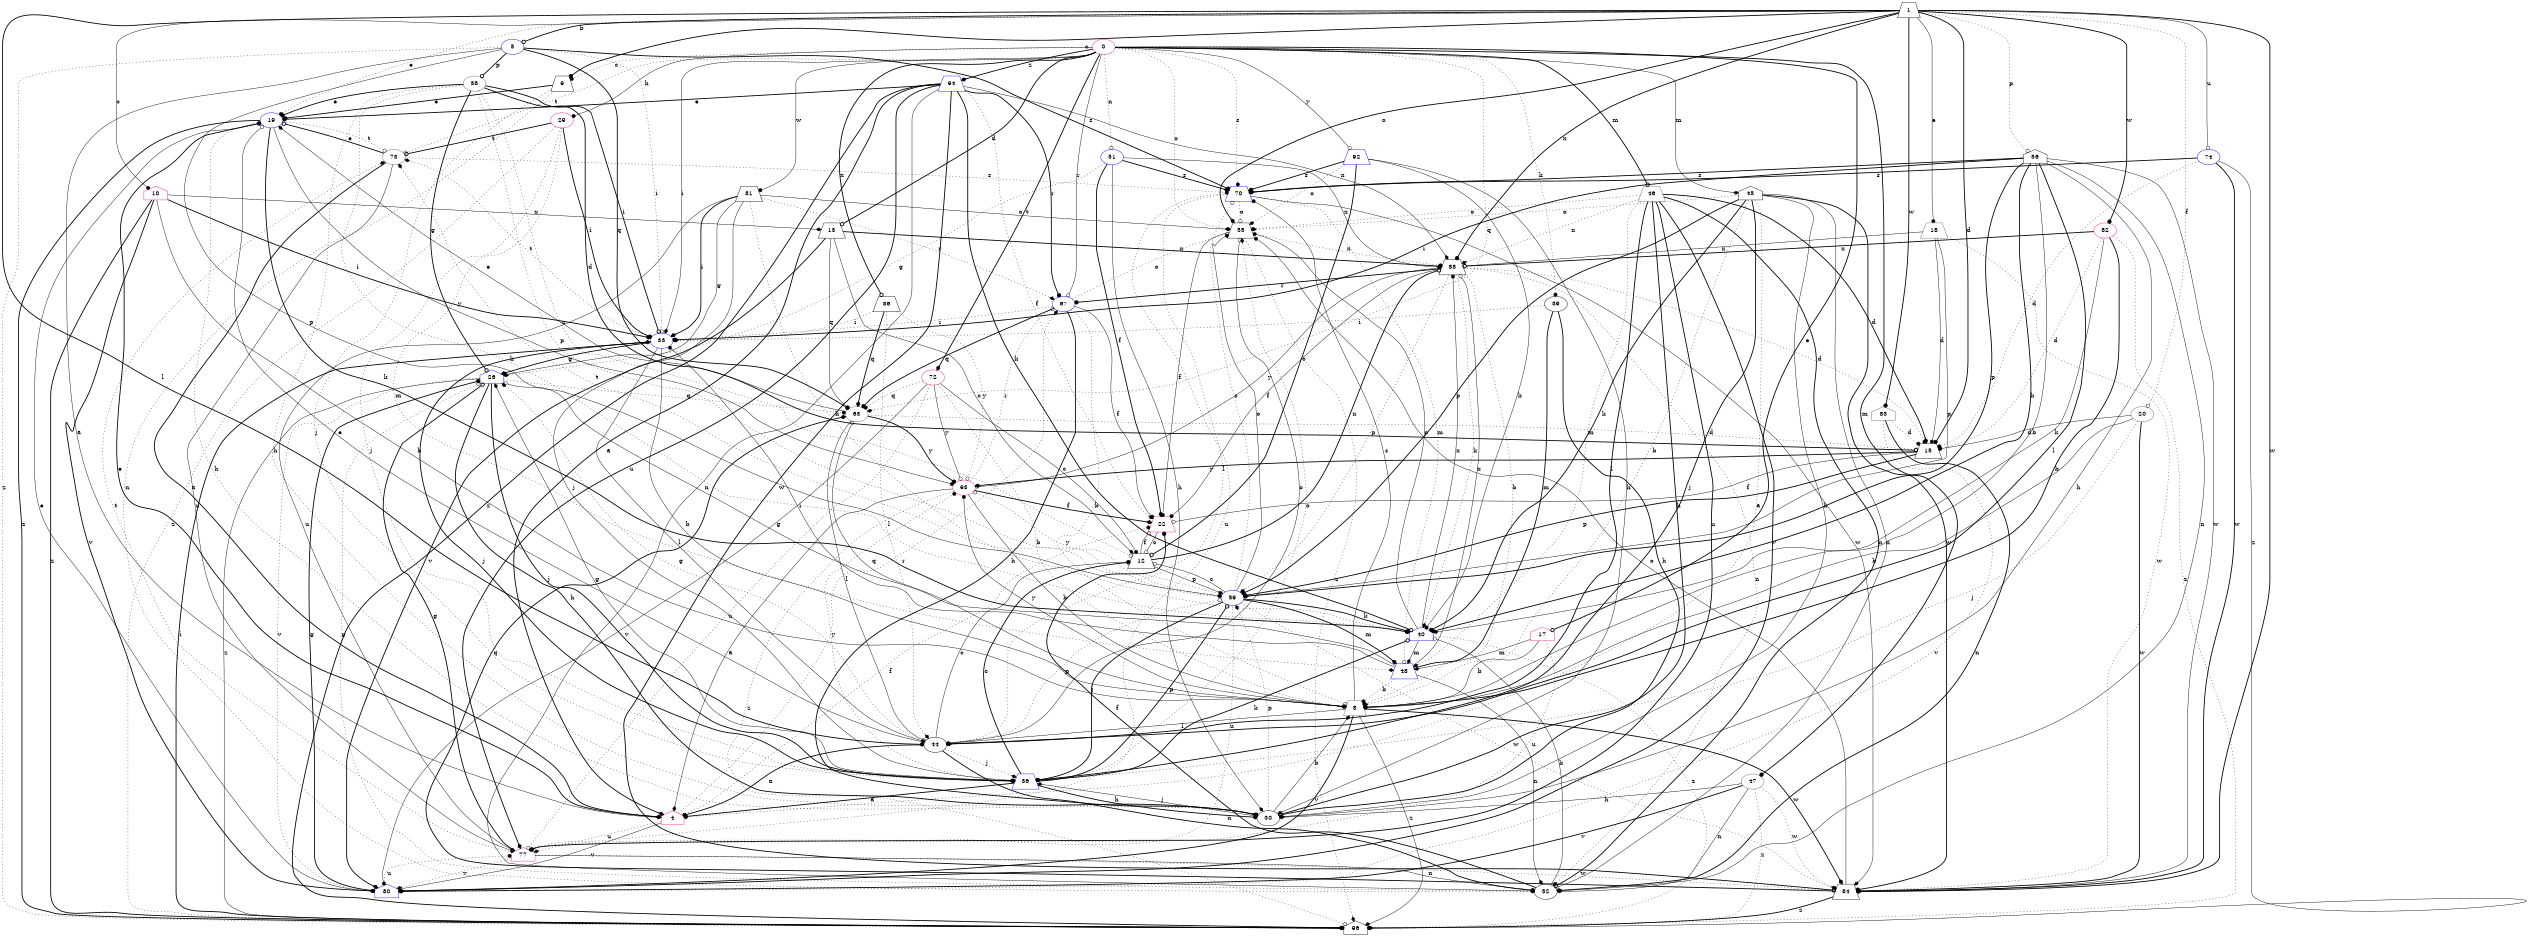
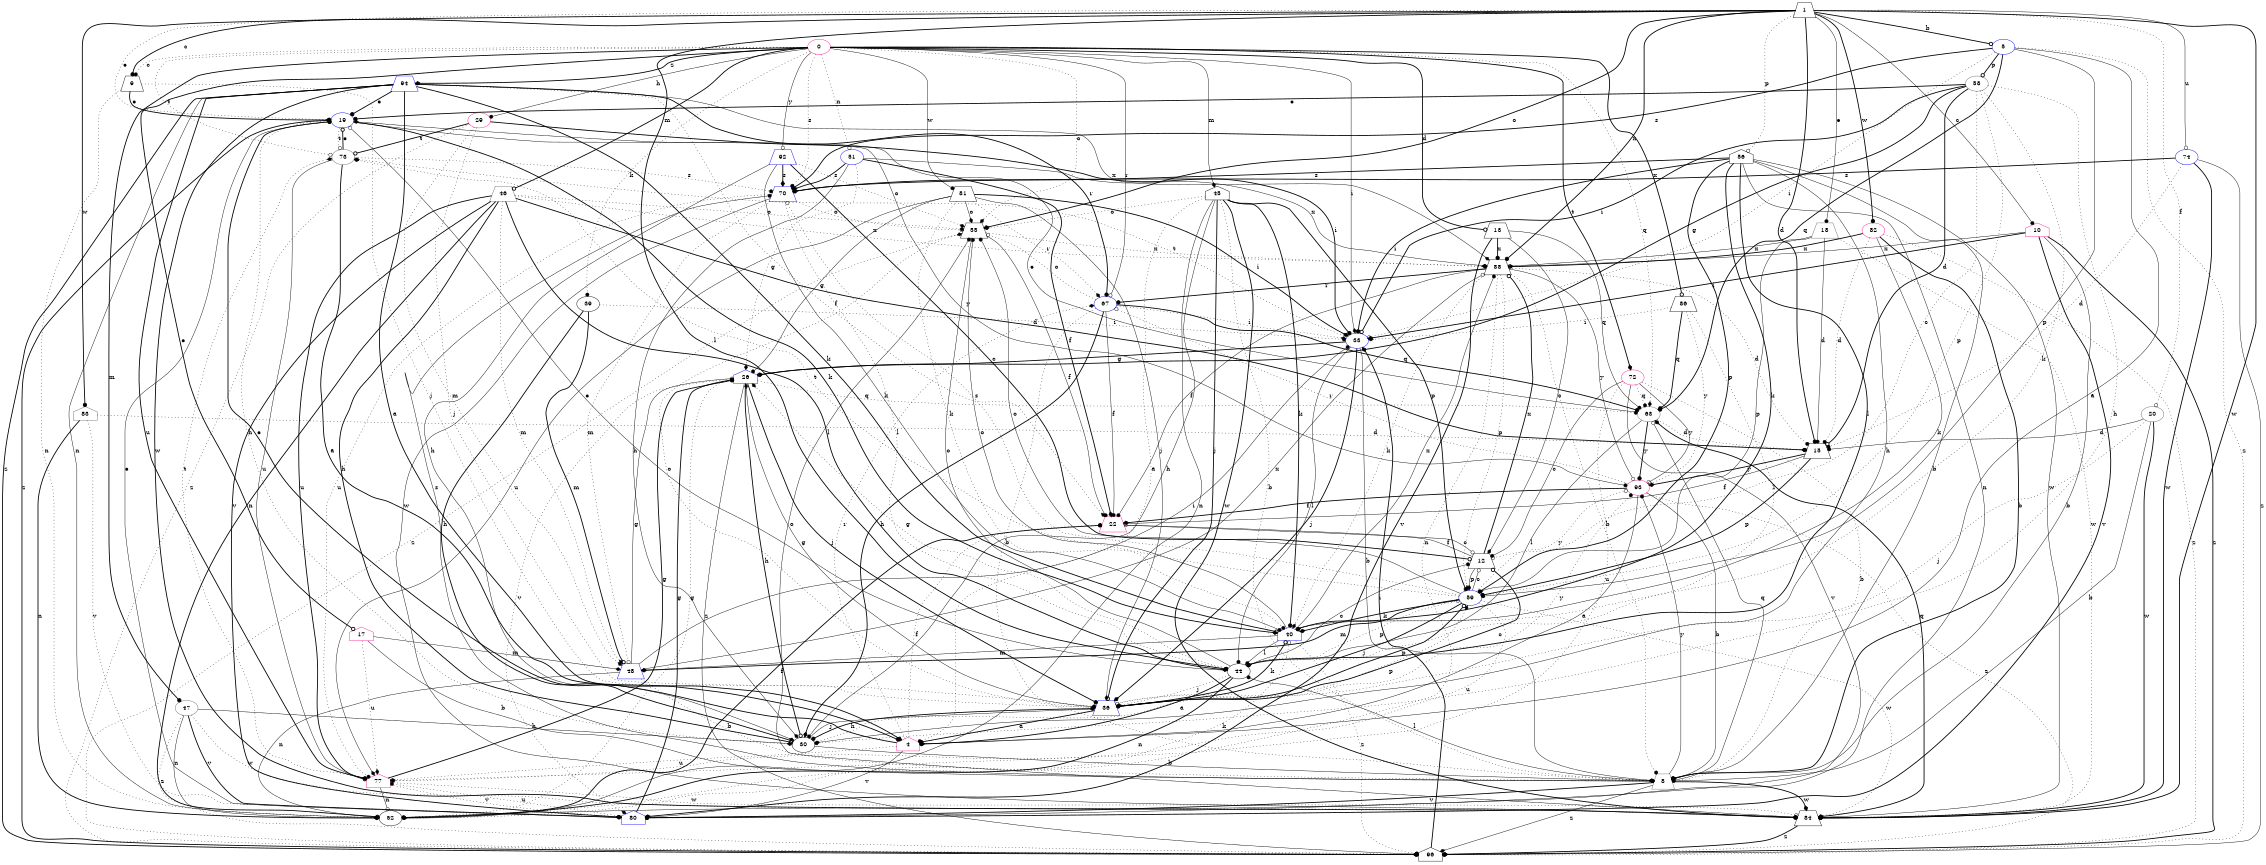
edge "10" -> "13": now "10" -> "88"
edge "40" -> "44": added, label "l"
edge "52" -> "40": style solid -> dotted
